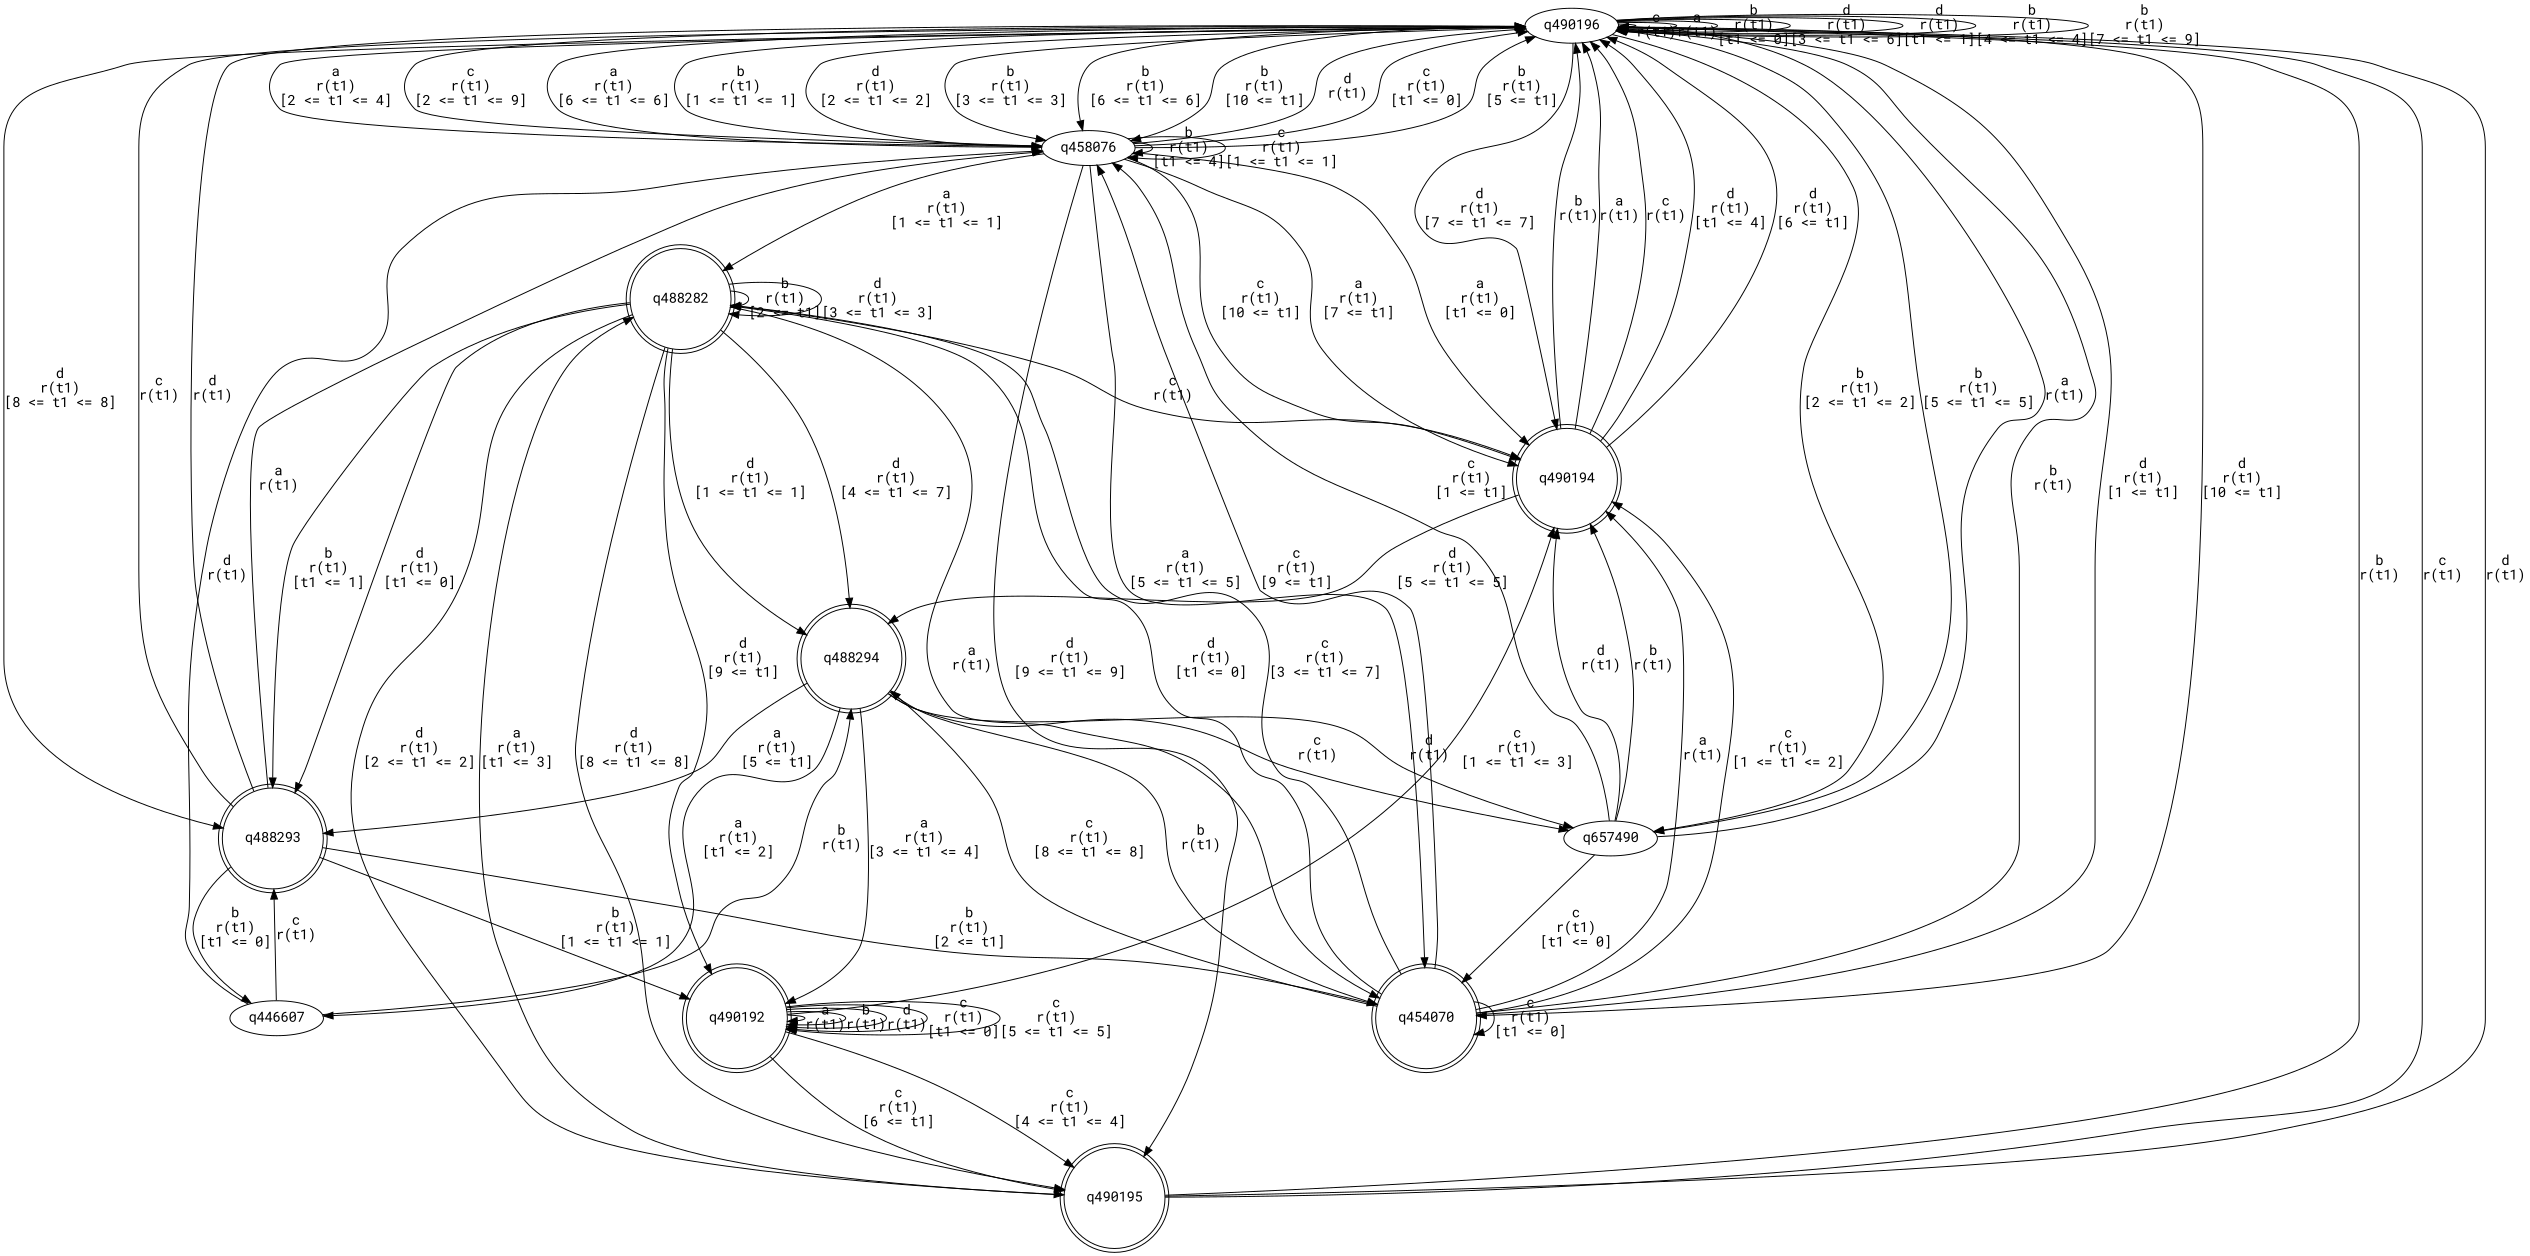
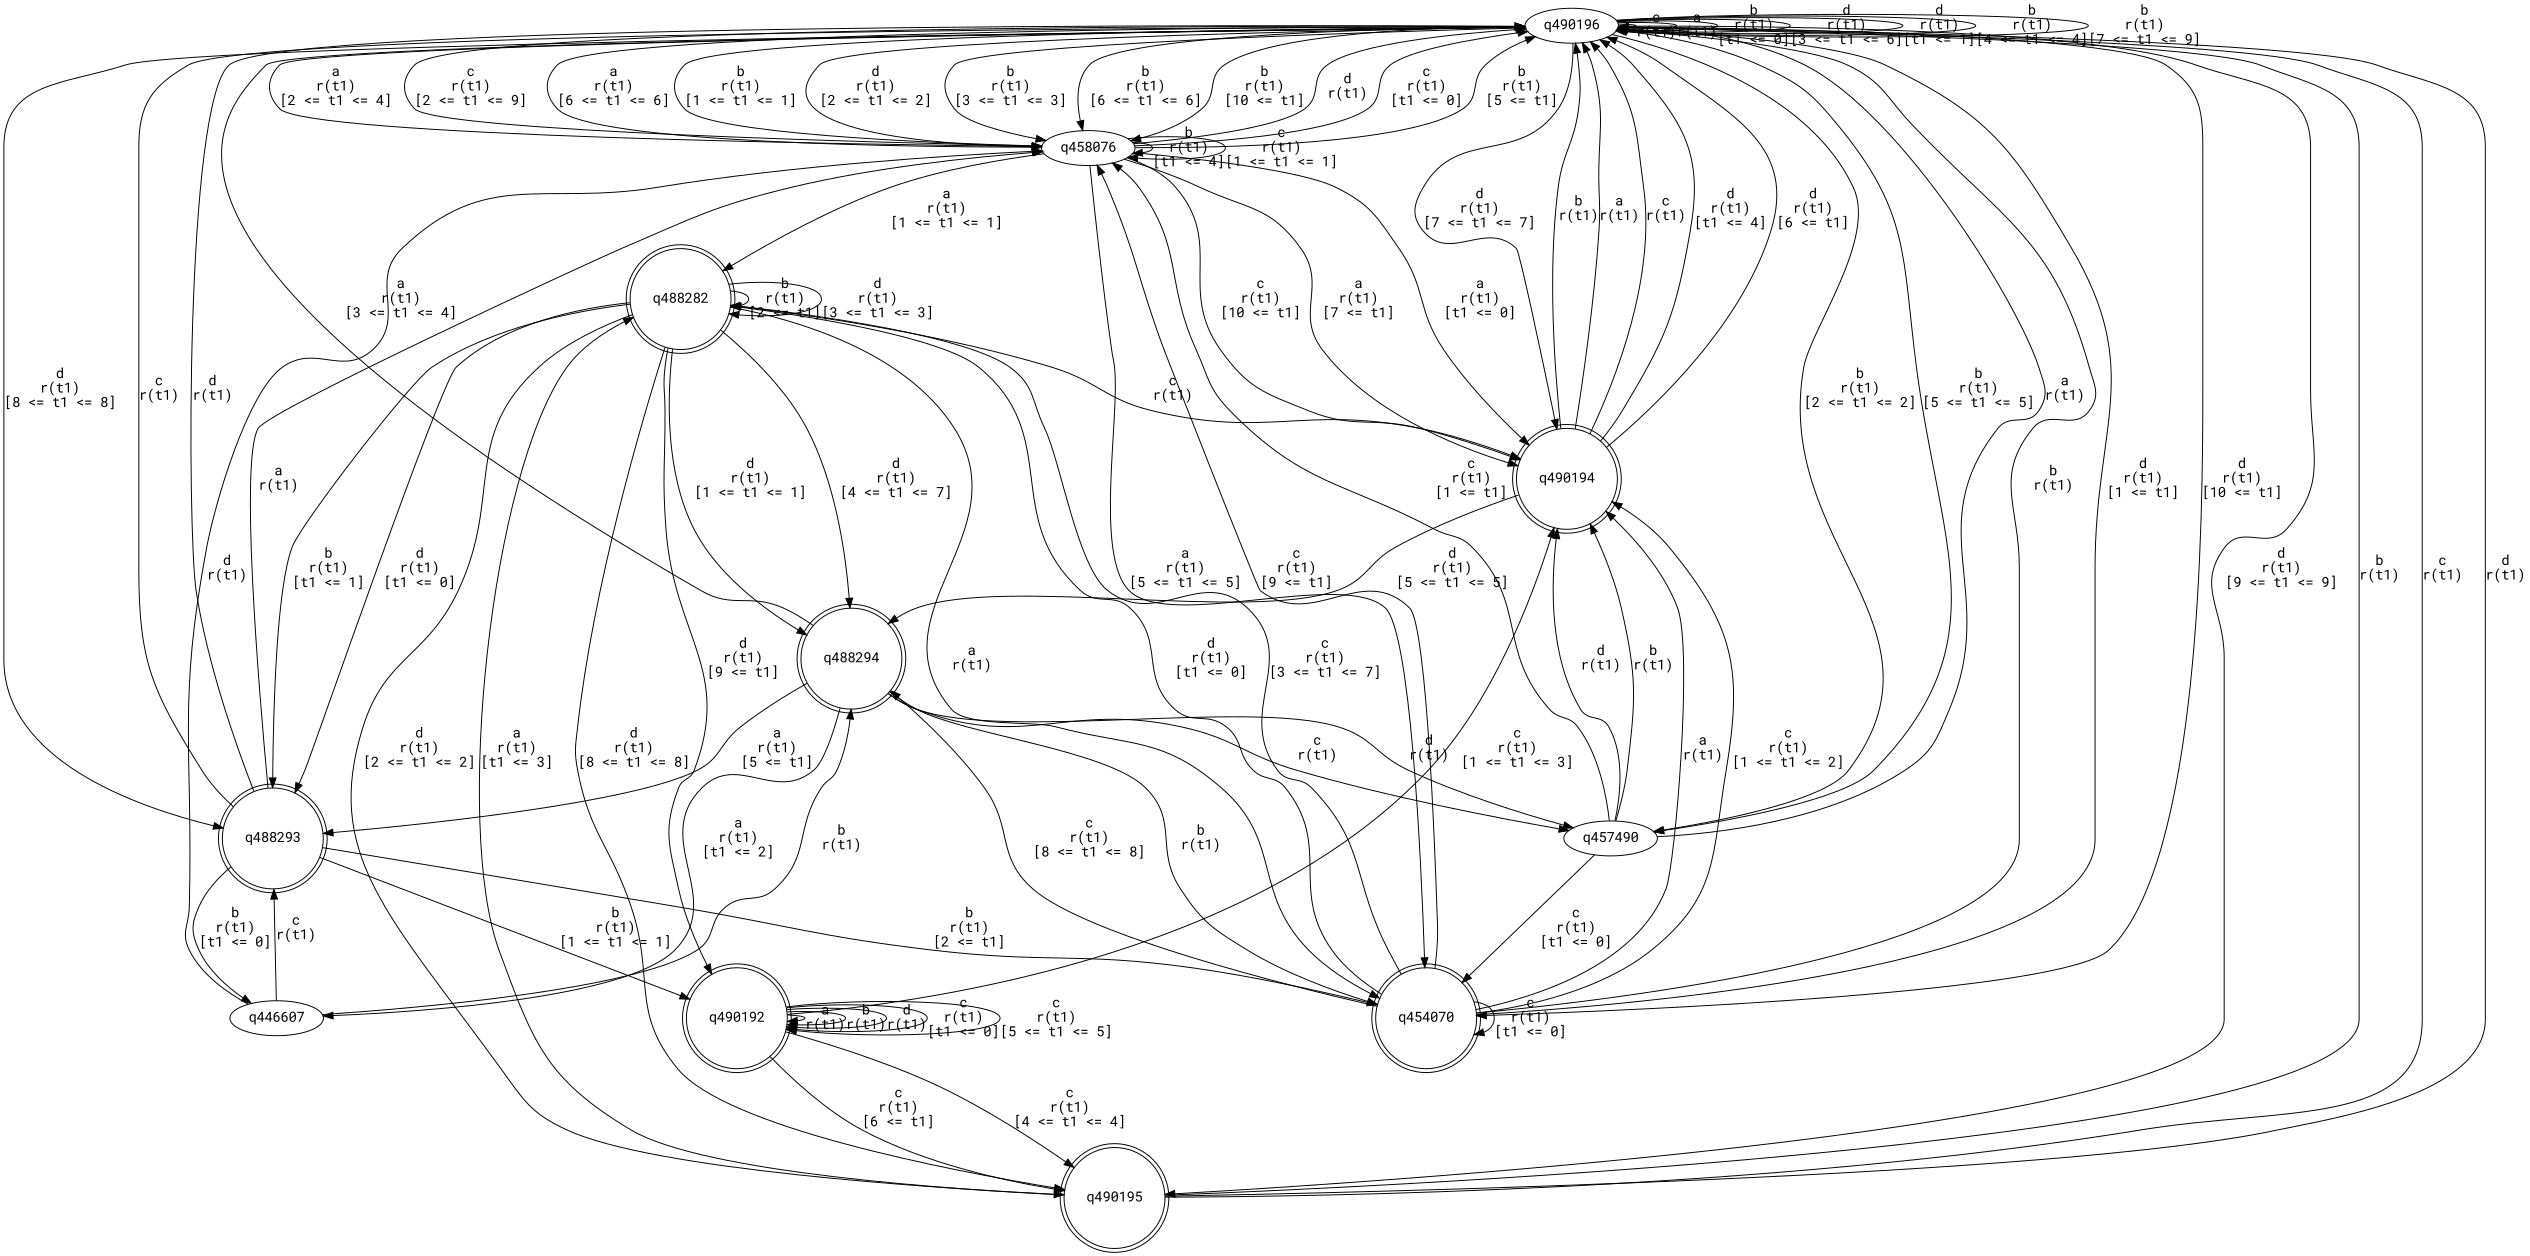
edge "q458076" -> "q490195": now "q490196" -> "q490195"
node "q657490": label "q657490" -> "q457490"
edge "q488294" -> "q490192": now "q488294" -> "q490196"
